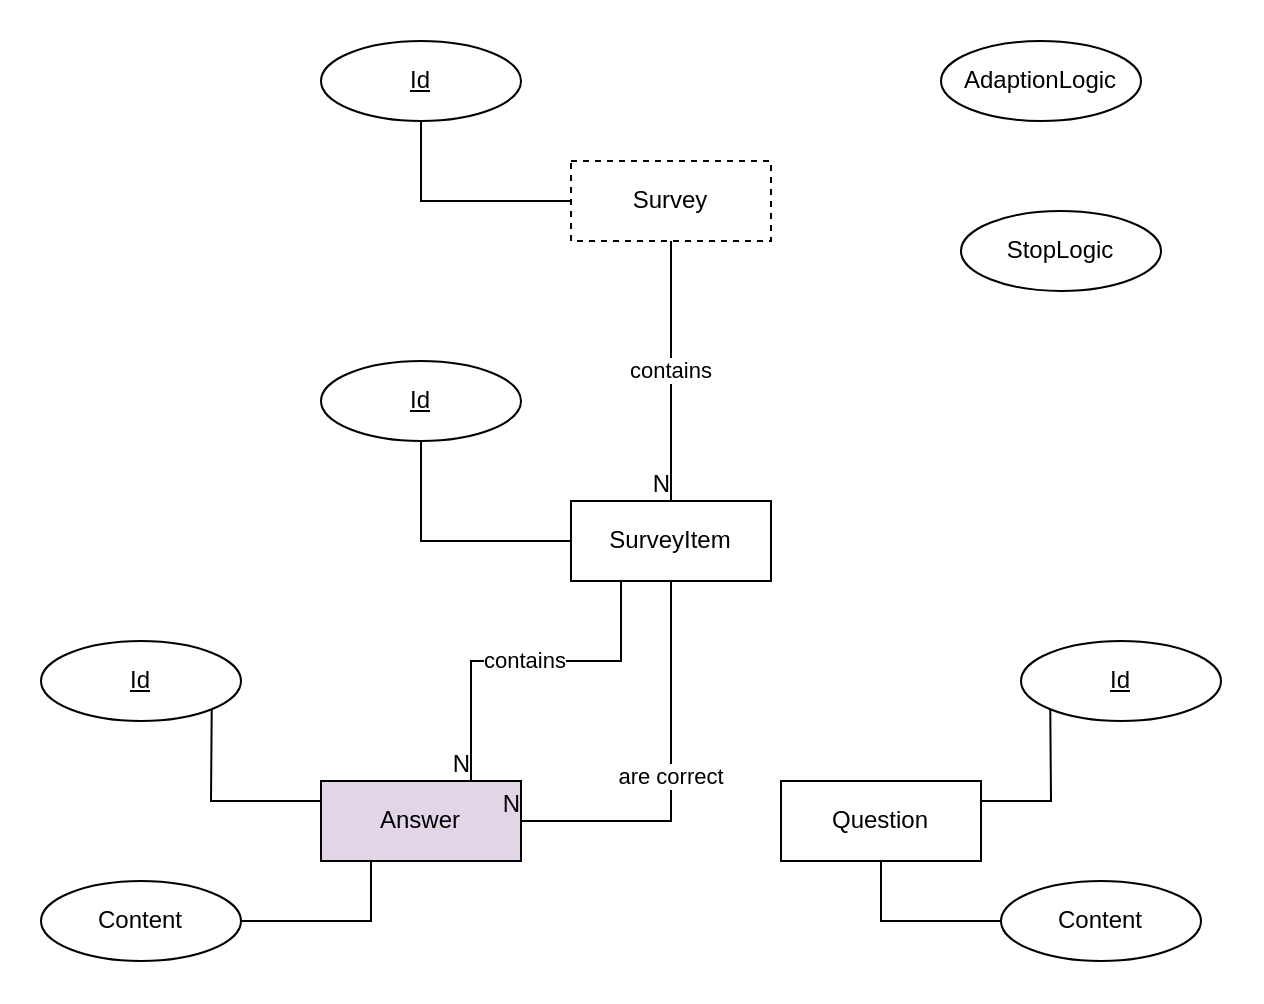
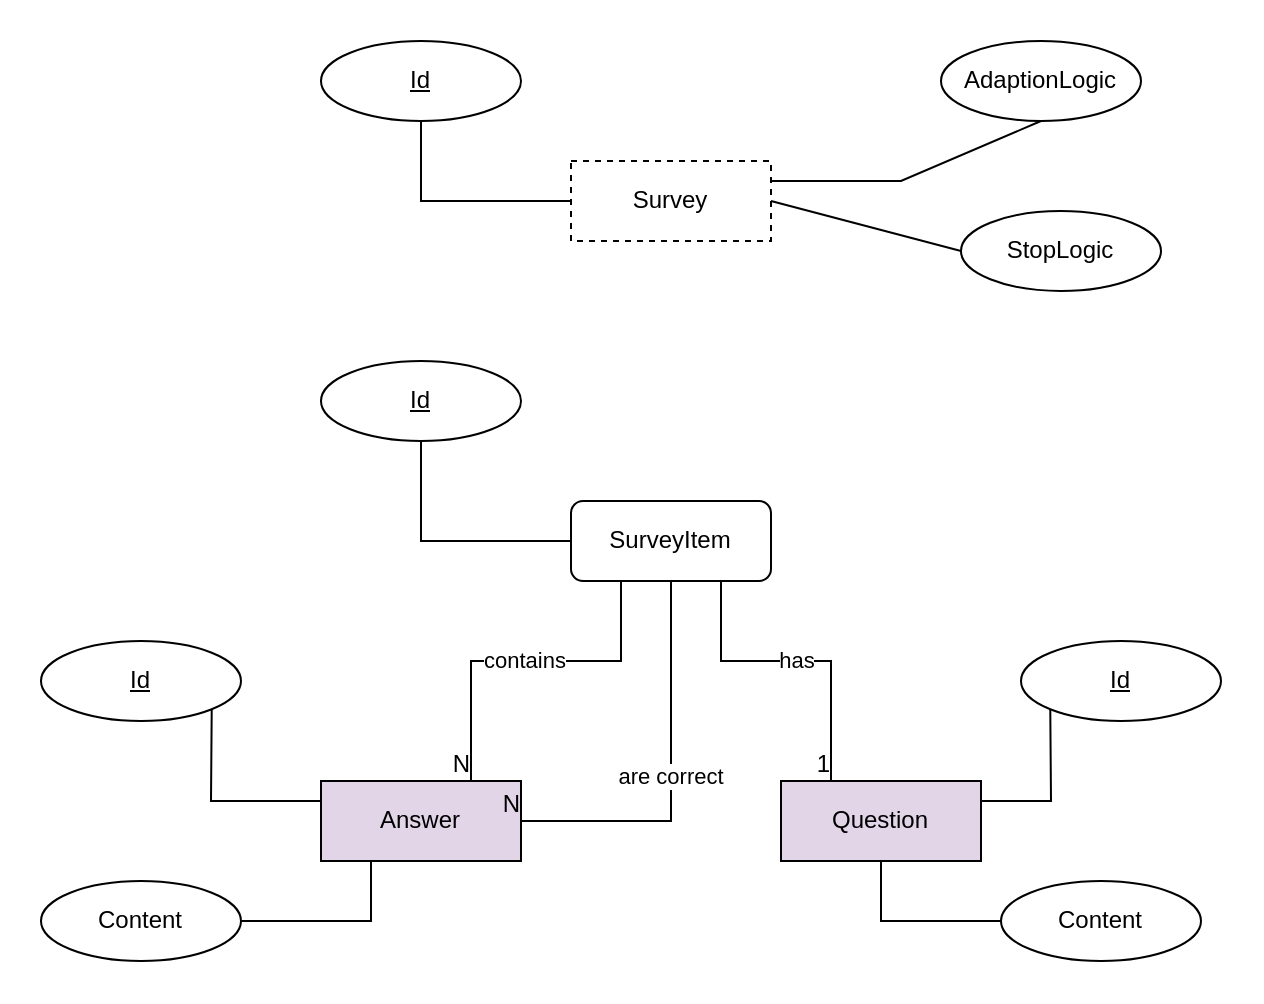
edge "AdaptionLogic" -- "Survey": added
edge "Survey" -- "StopLogic": added
edge "Survey" -- "SurveyItem": removed, labels "contains", "N"
node "SurveyItem": shape rectangle -> rounded rectangle
edge "SurveyItem" -- "Question": added, labels "has", "1"
node "Question": fillcolor #ffffff -> #e1d5e7
